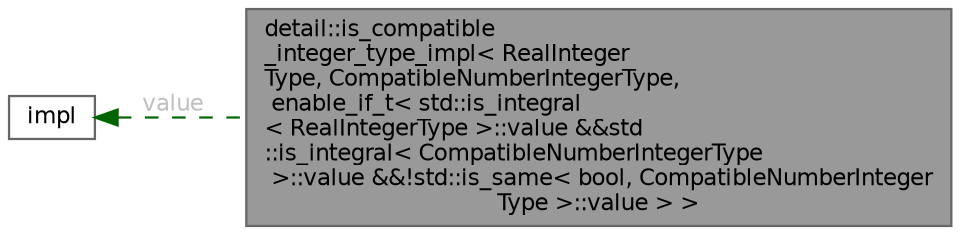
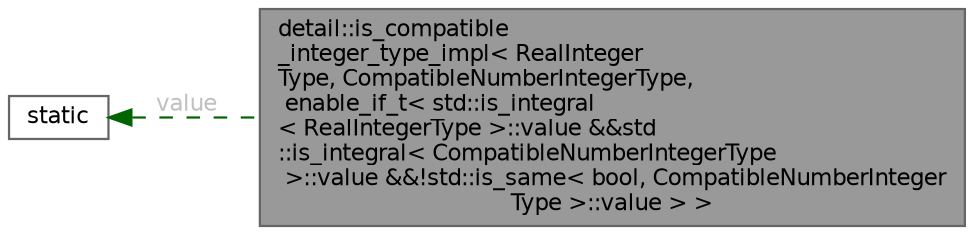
node "impl": label "impl" -> "static"
